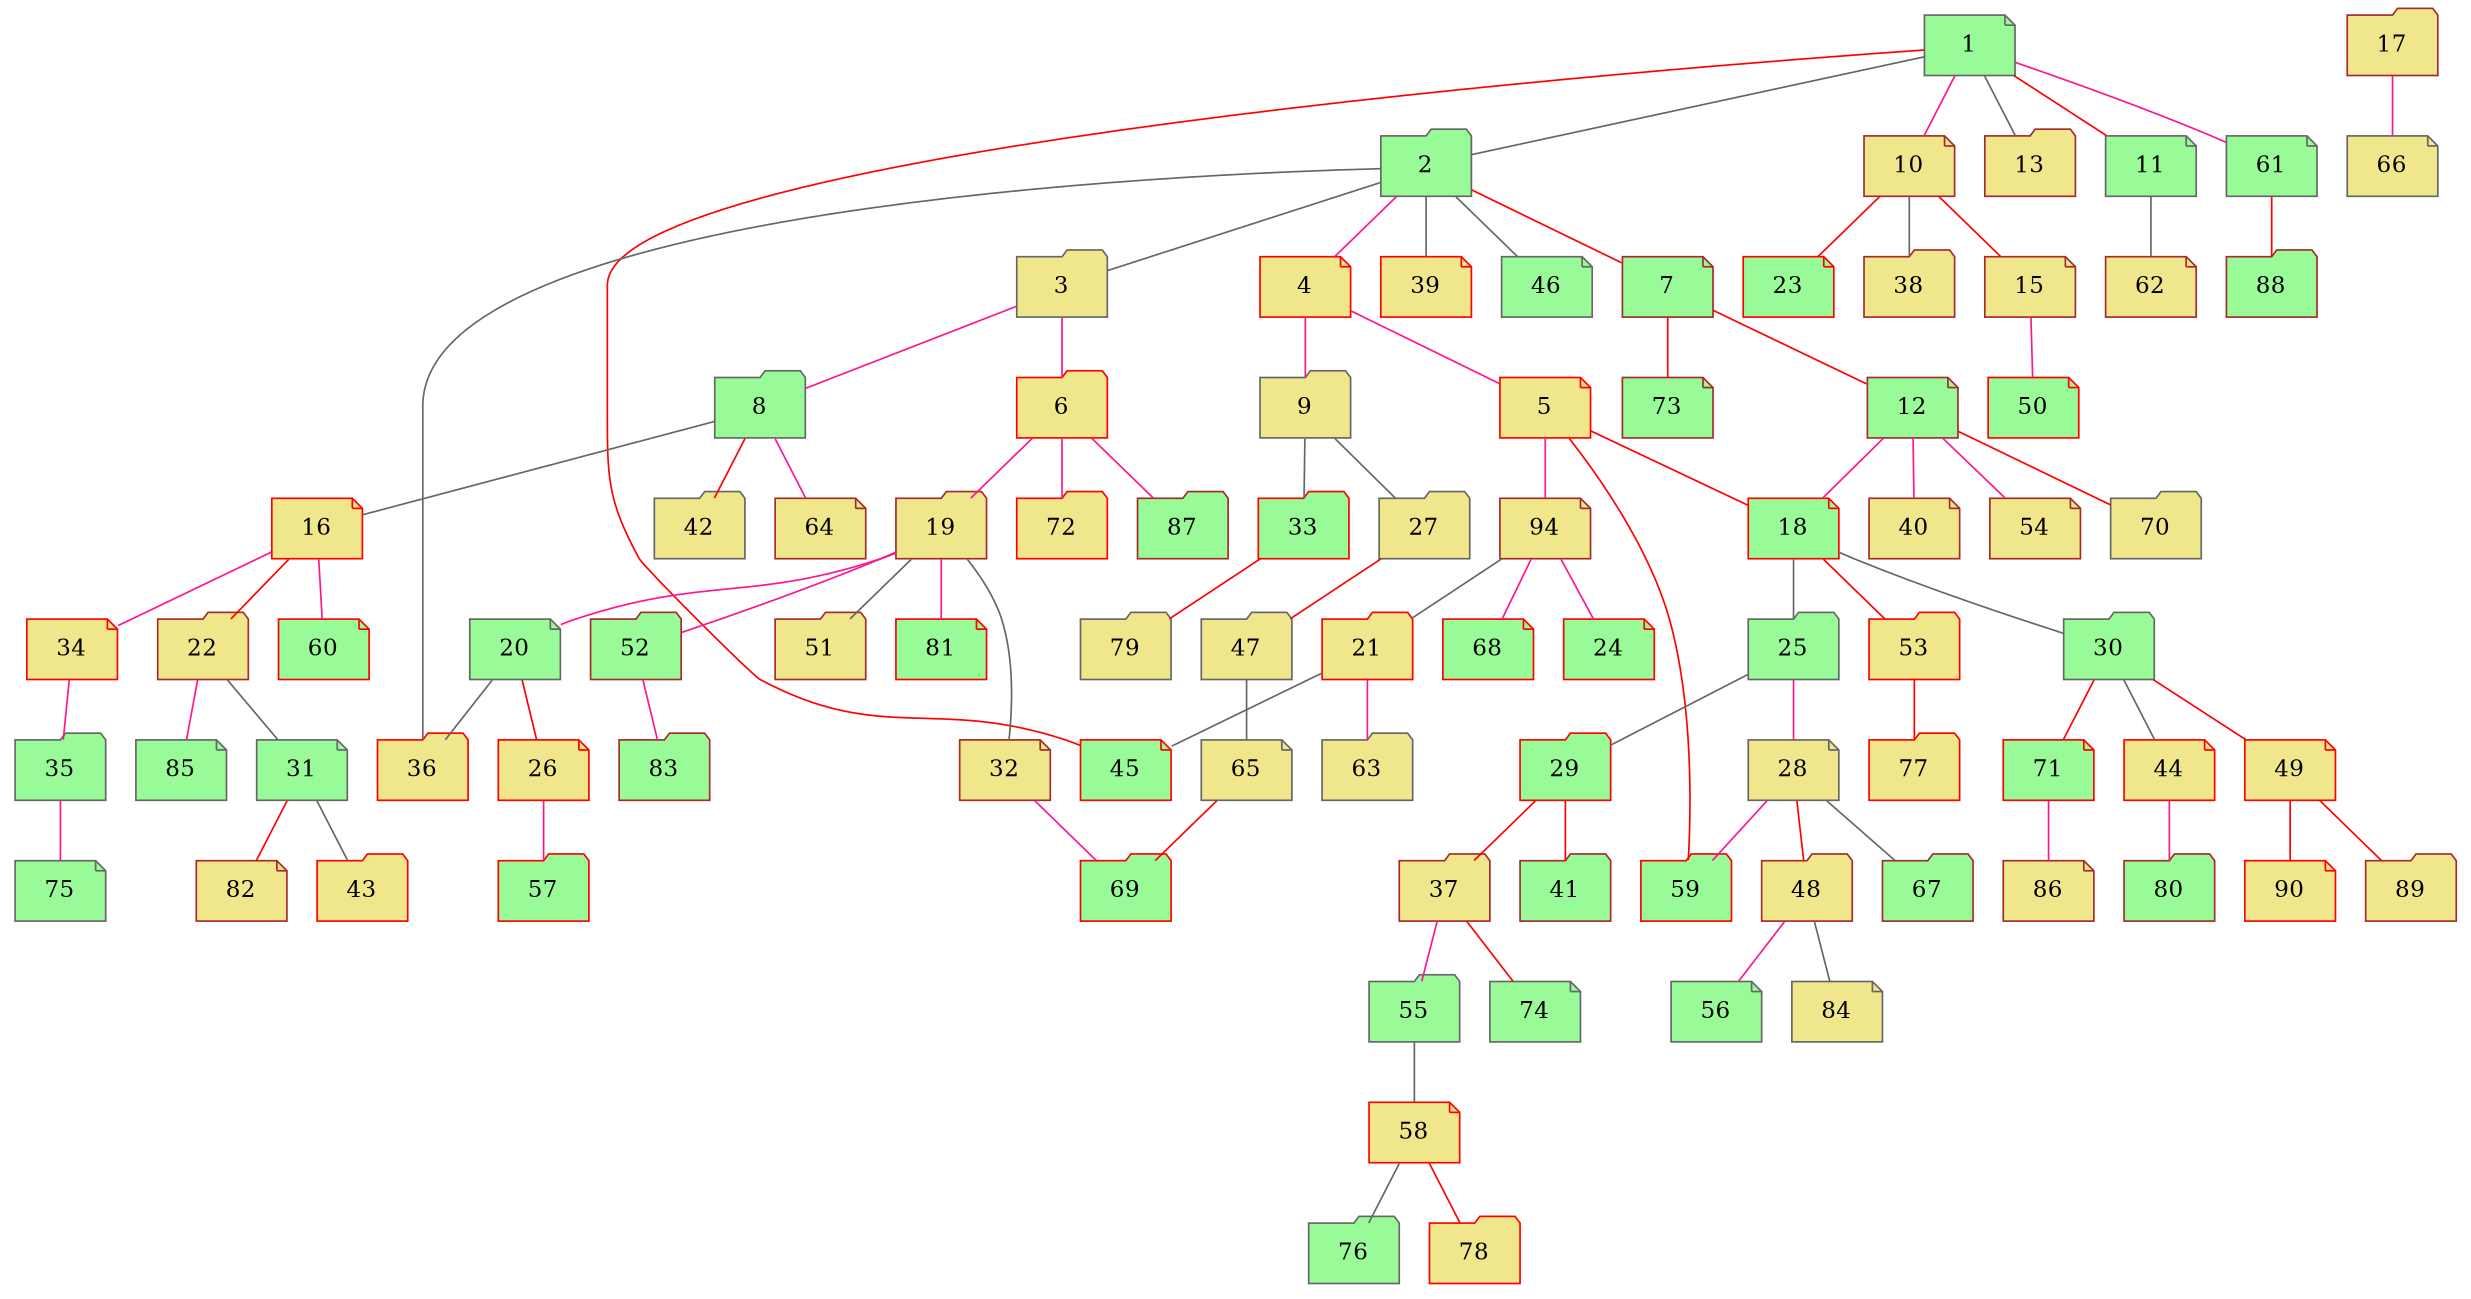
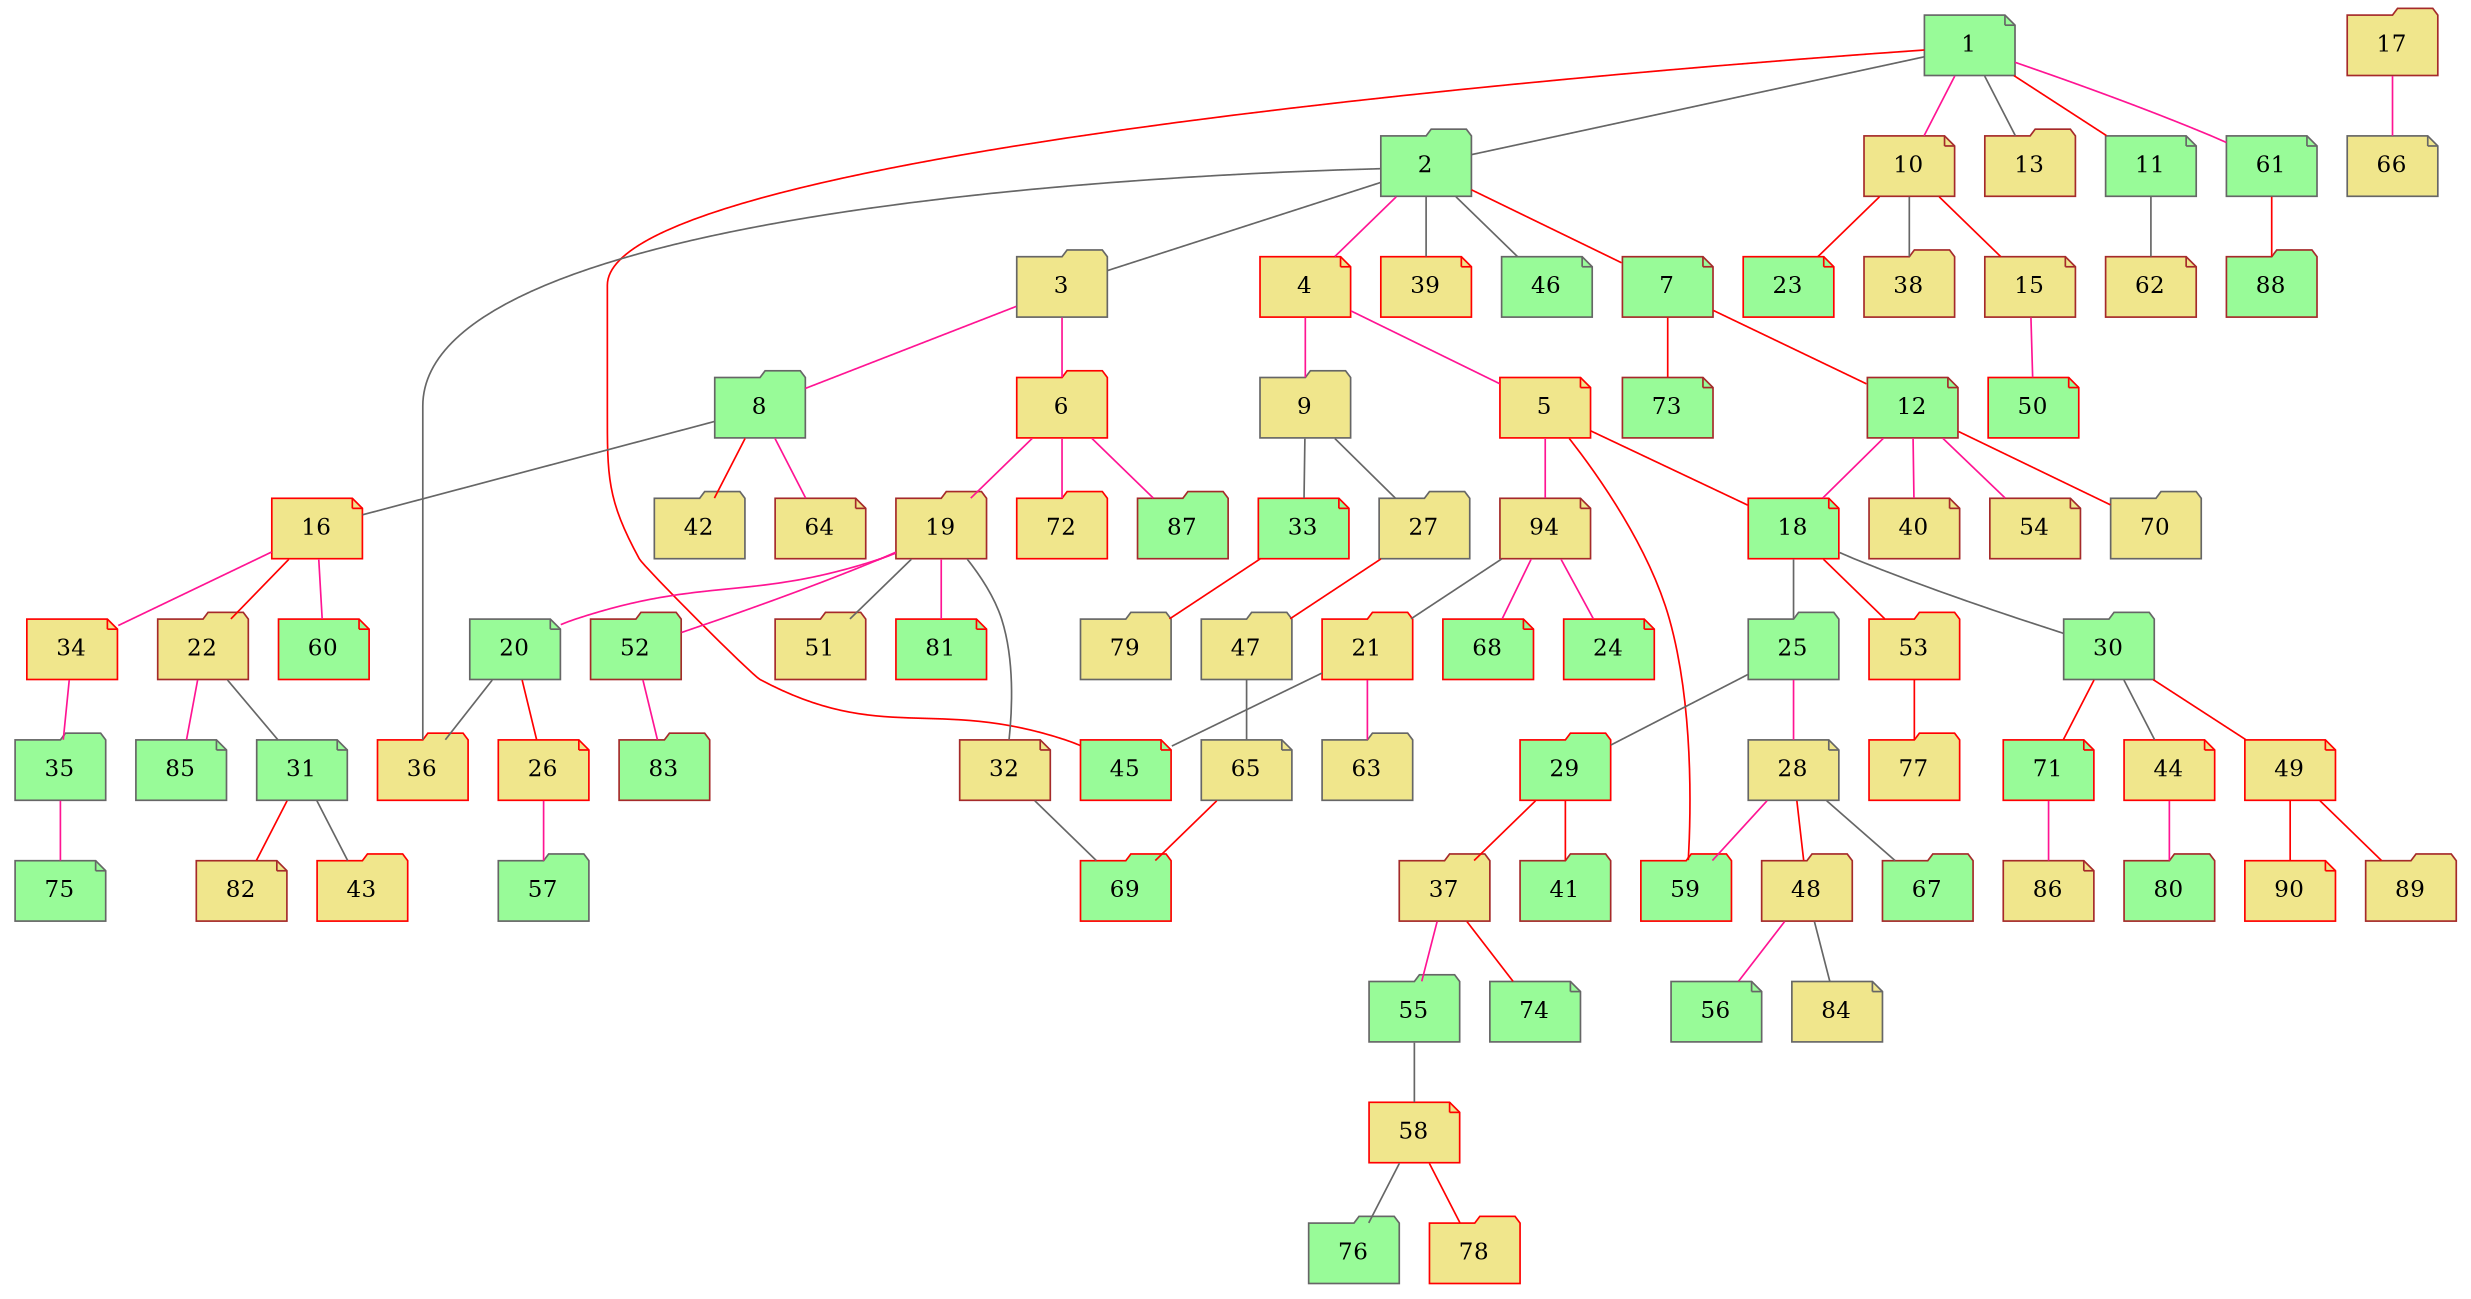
node "33": shape folder -> note
edge "32" -- "69": color deeppink -> gray40
node "57": color red -> gray40
